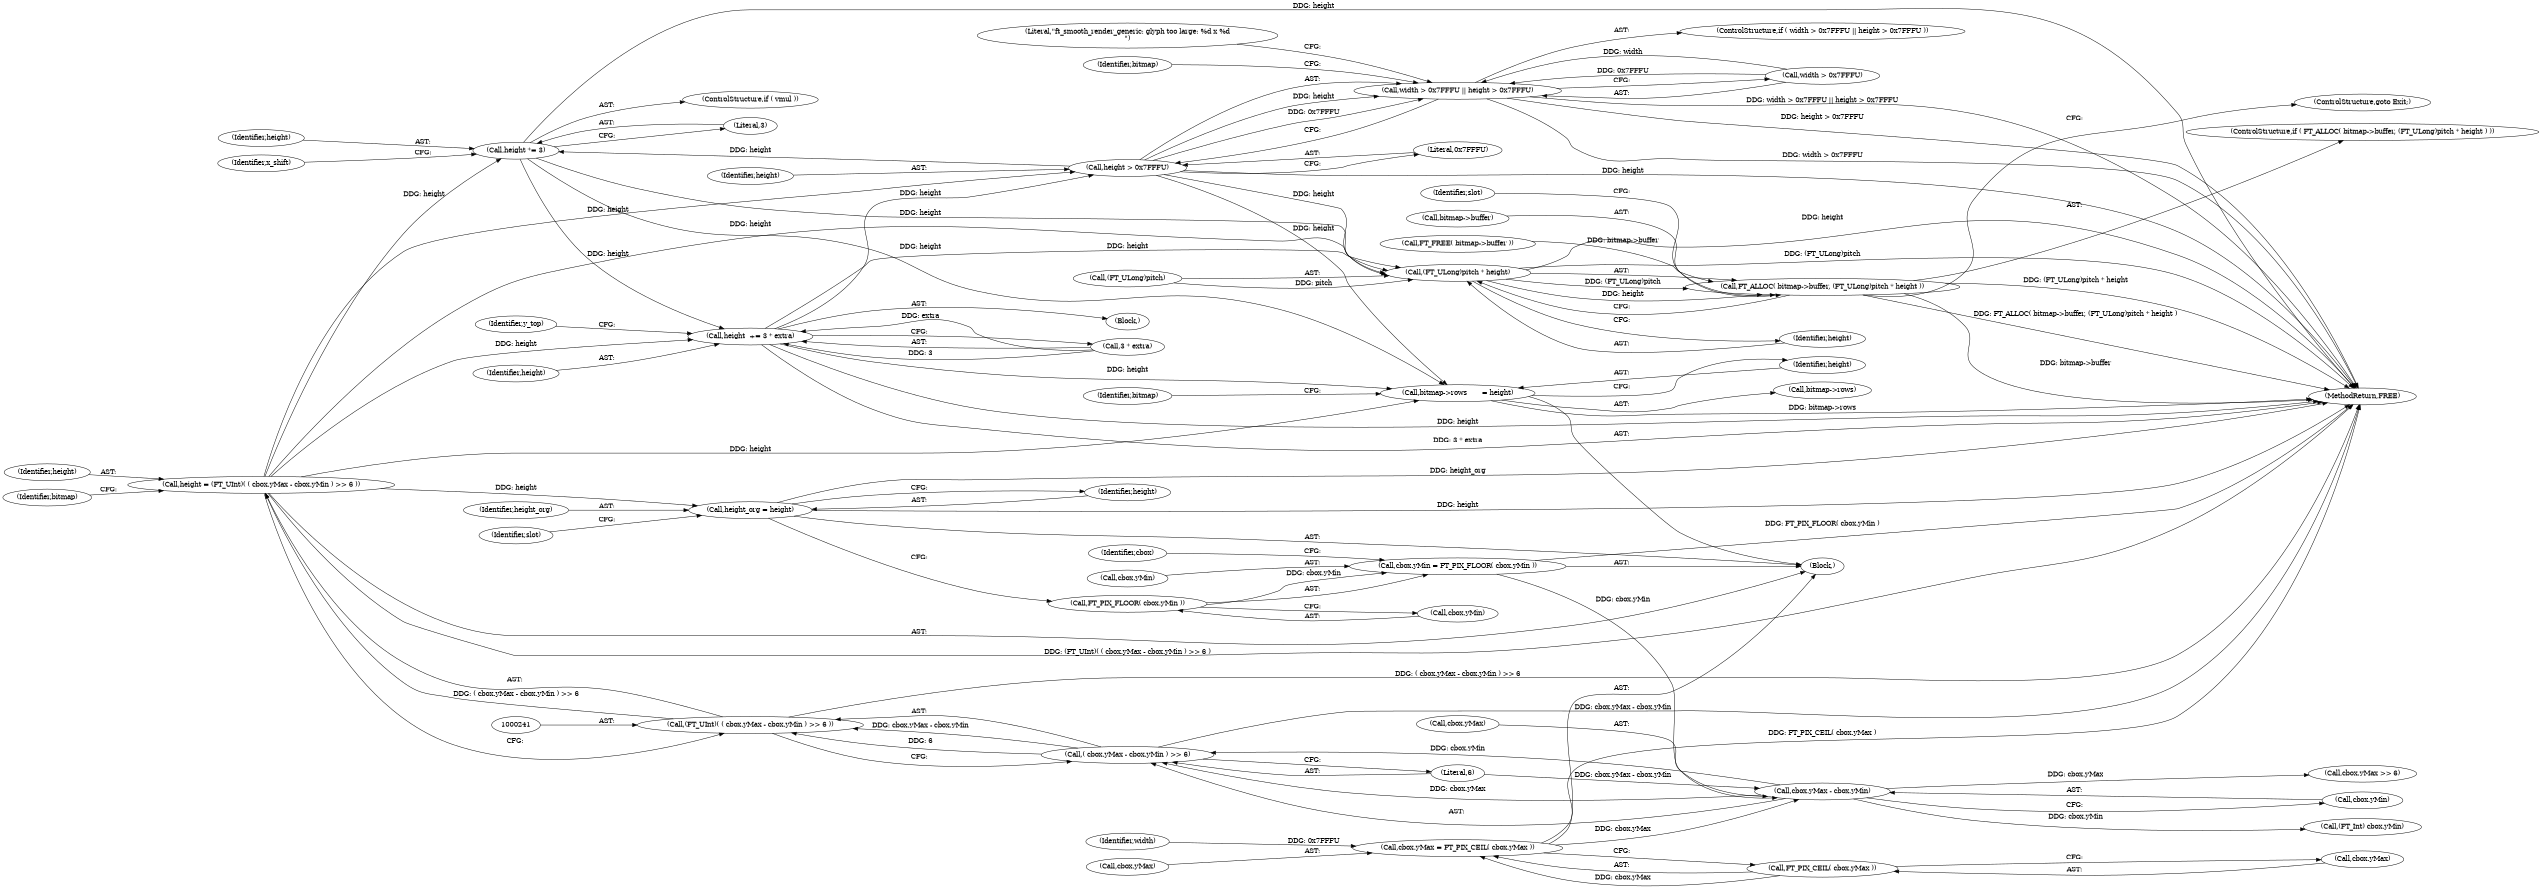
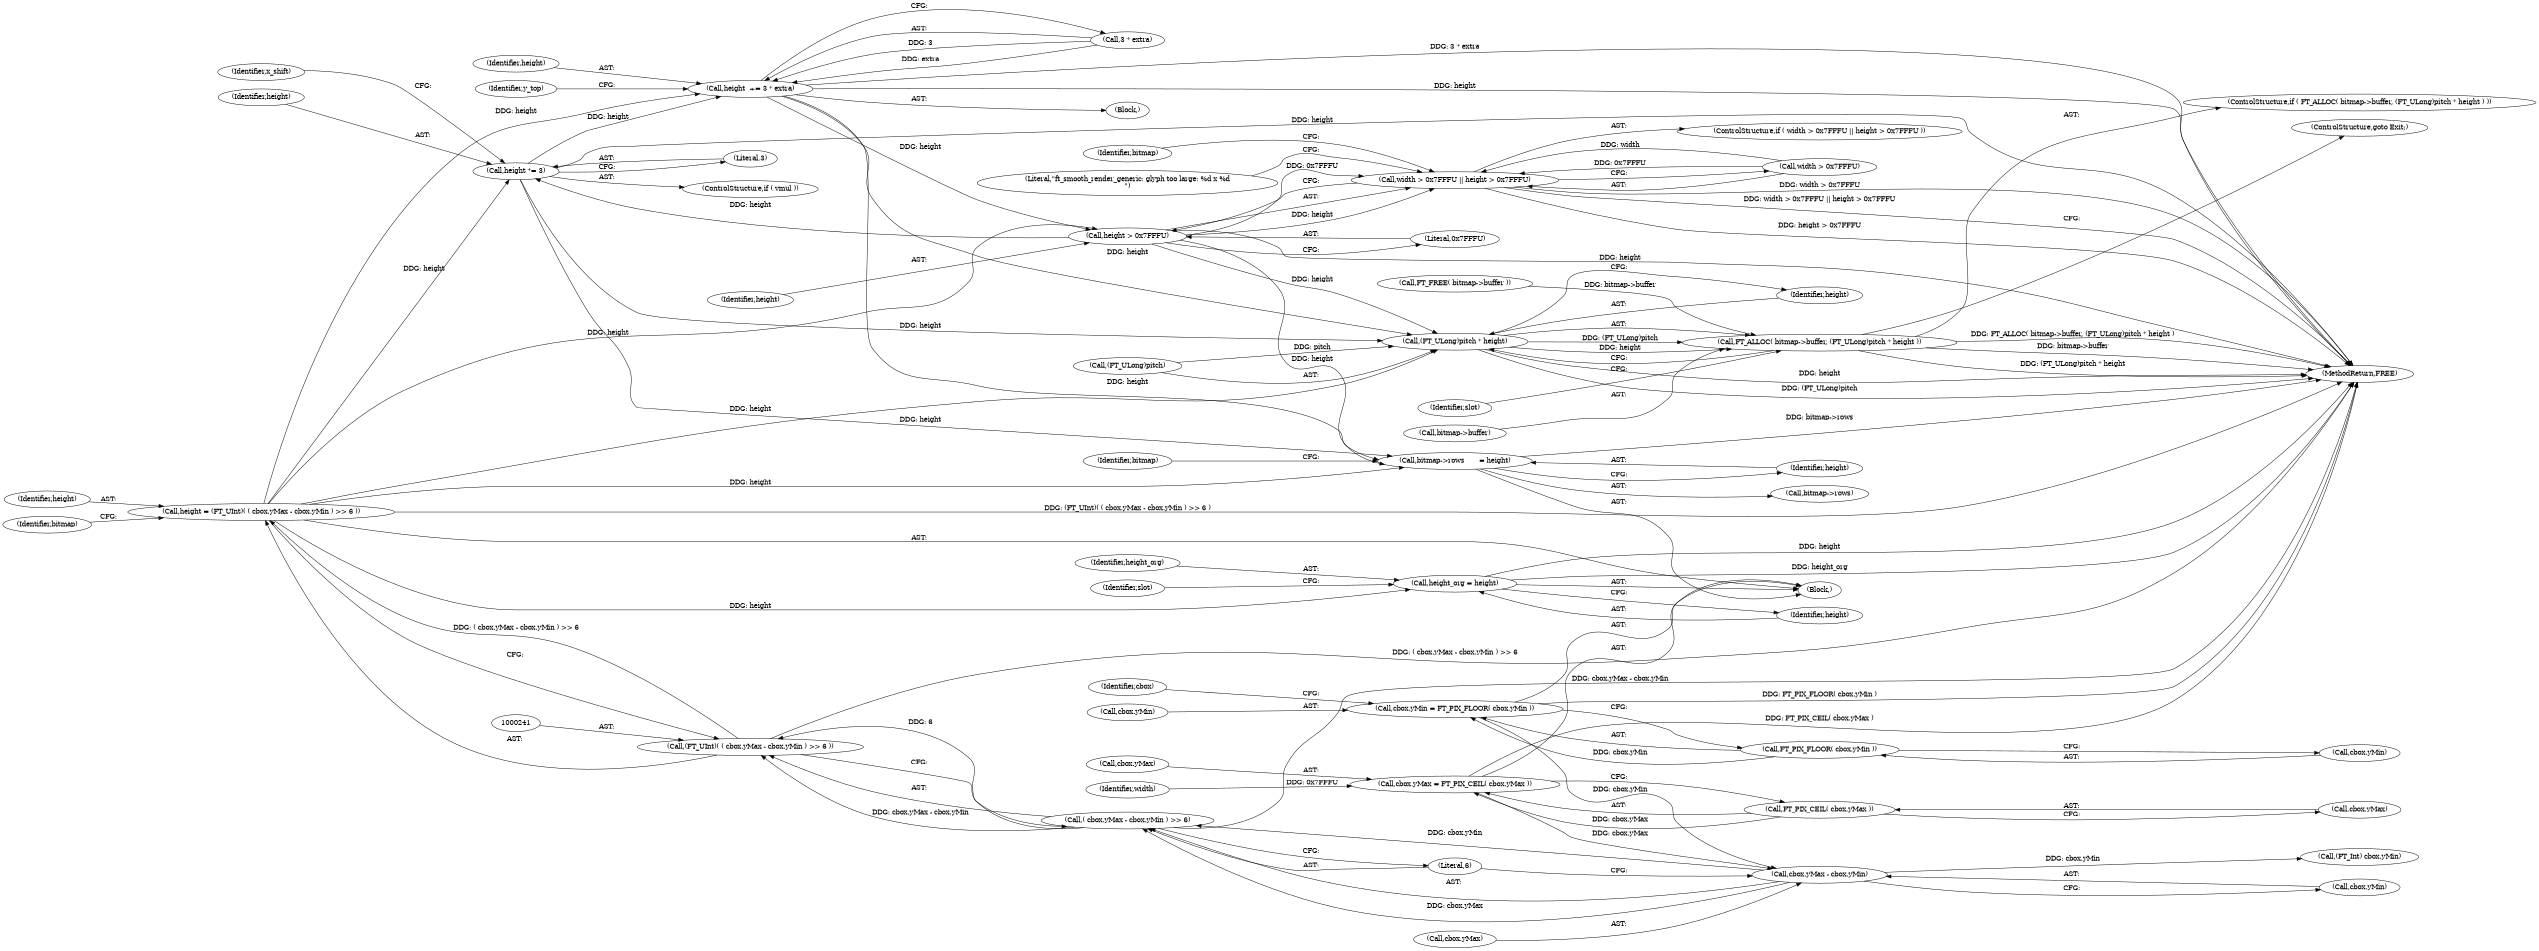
edge "(Call,height_org = height)" -> "(Call,FT_PIX_FLOOR( cbox.yMin ))": now "(Call,cbox.yMin = FT_PIX_FLOOR( cbox.yMin ))" -> "(Call,FT_PIX_FLOOR( cbox.yMin ))"
node "(Call,cbox.yMax >> 6)": removed
edge "(Literal,6)" -> "(Call,cbox.yMax - cbox.yMin)": label "DDG: cbox.yMax - cbox.yMin" -> "CFG: "
